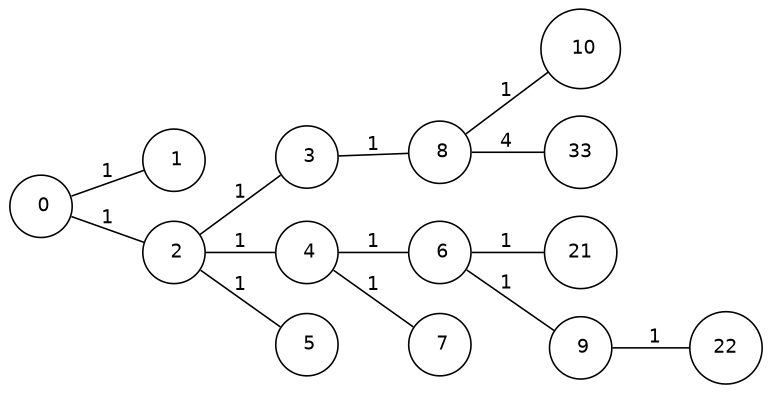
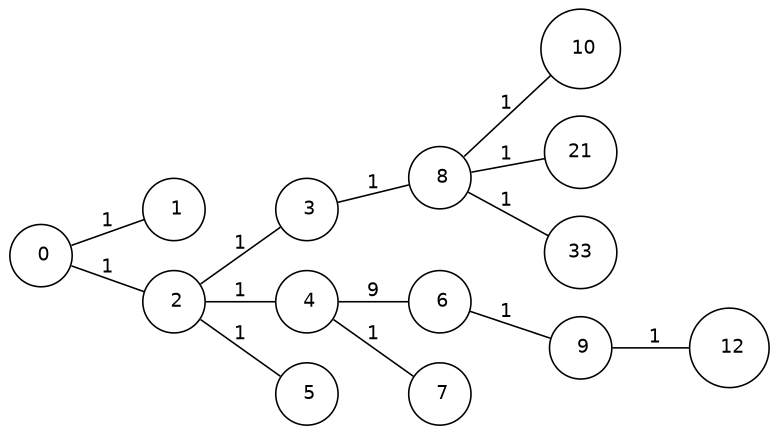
edge "8" -- "33": label "4" -> "1"
edge "4" -- "6": label "1" -> "9"
edge "6" -- "21": now "8" -- "21"
node "22": label "22" -> "12"
